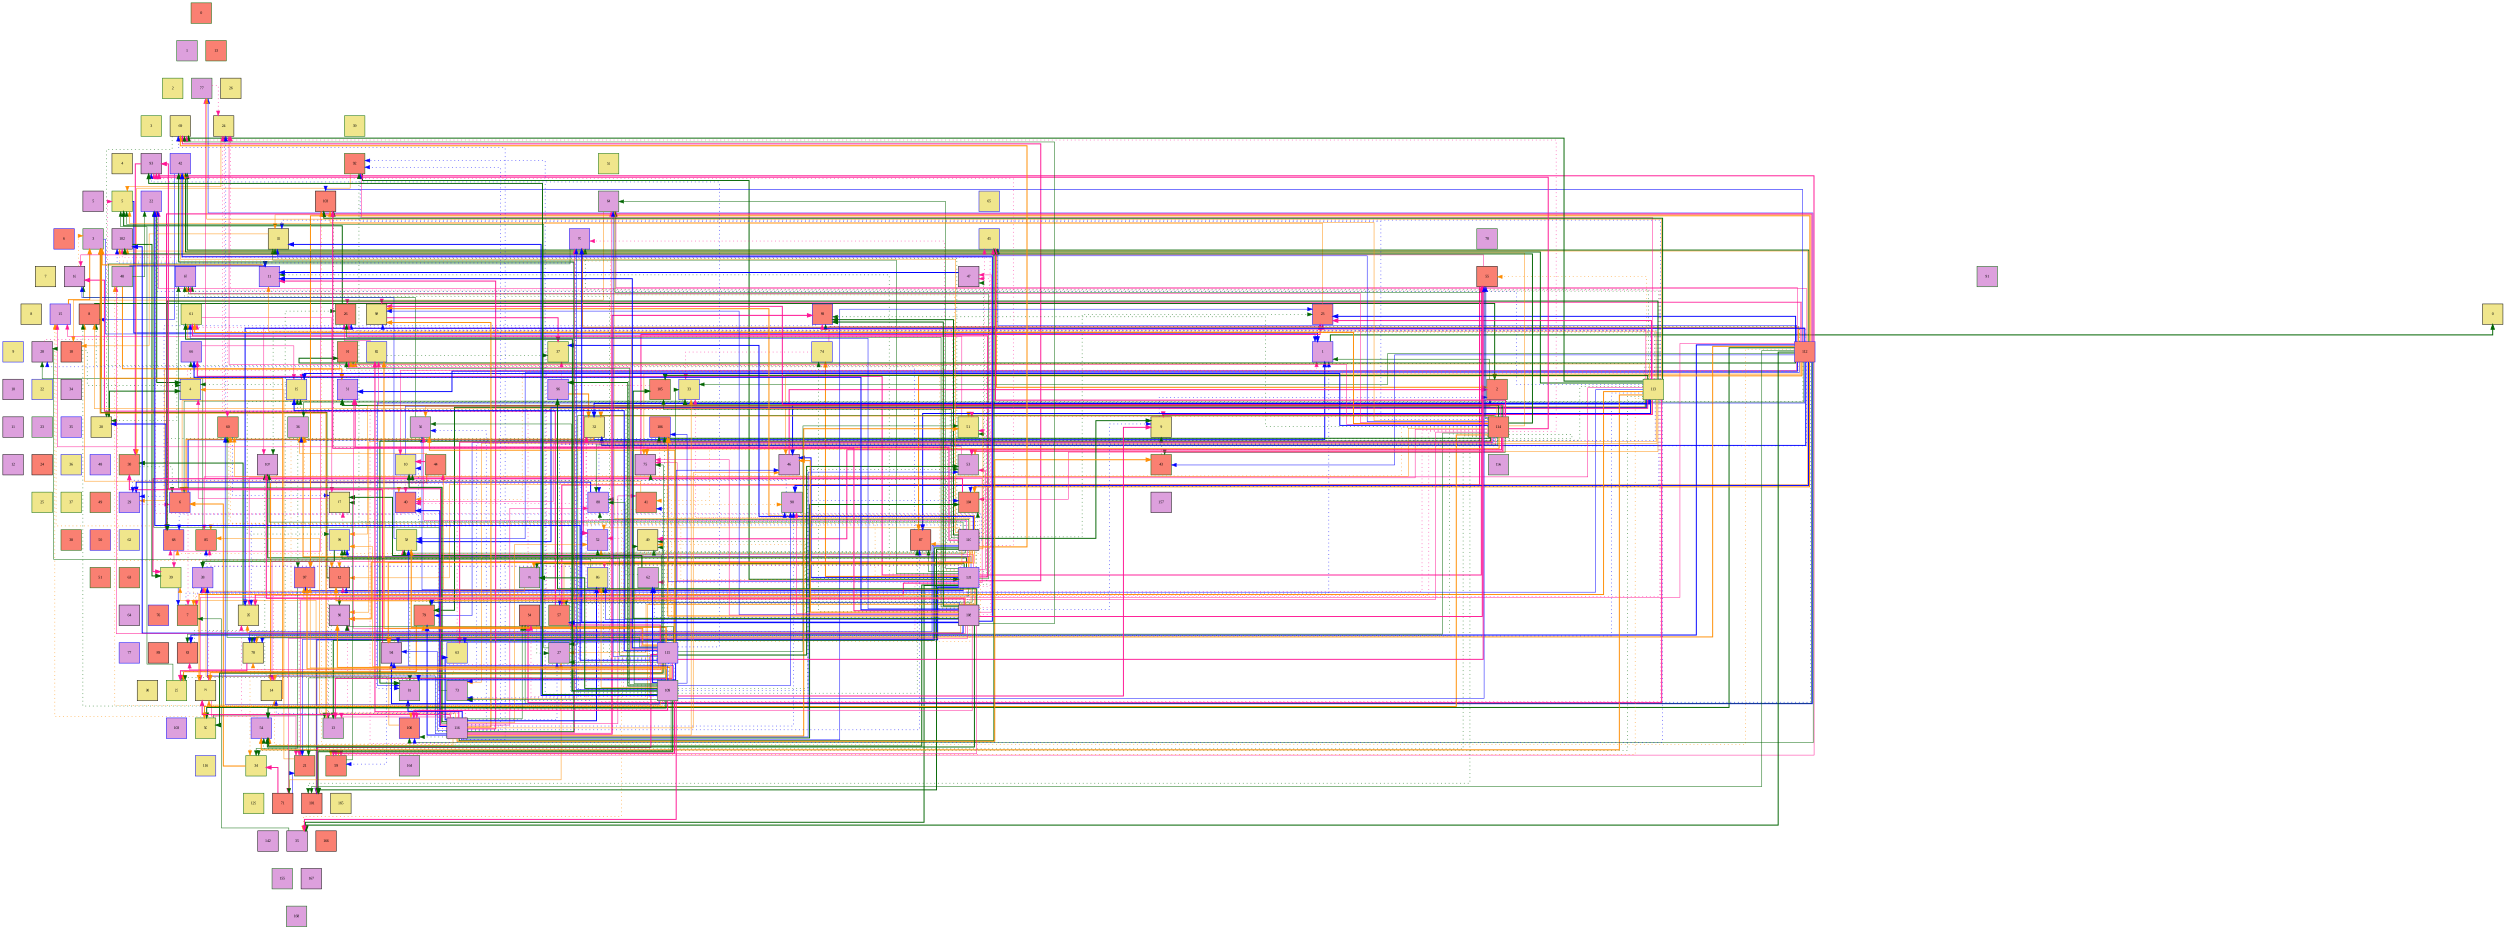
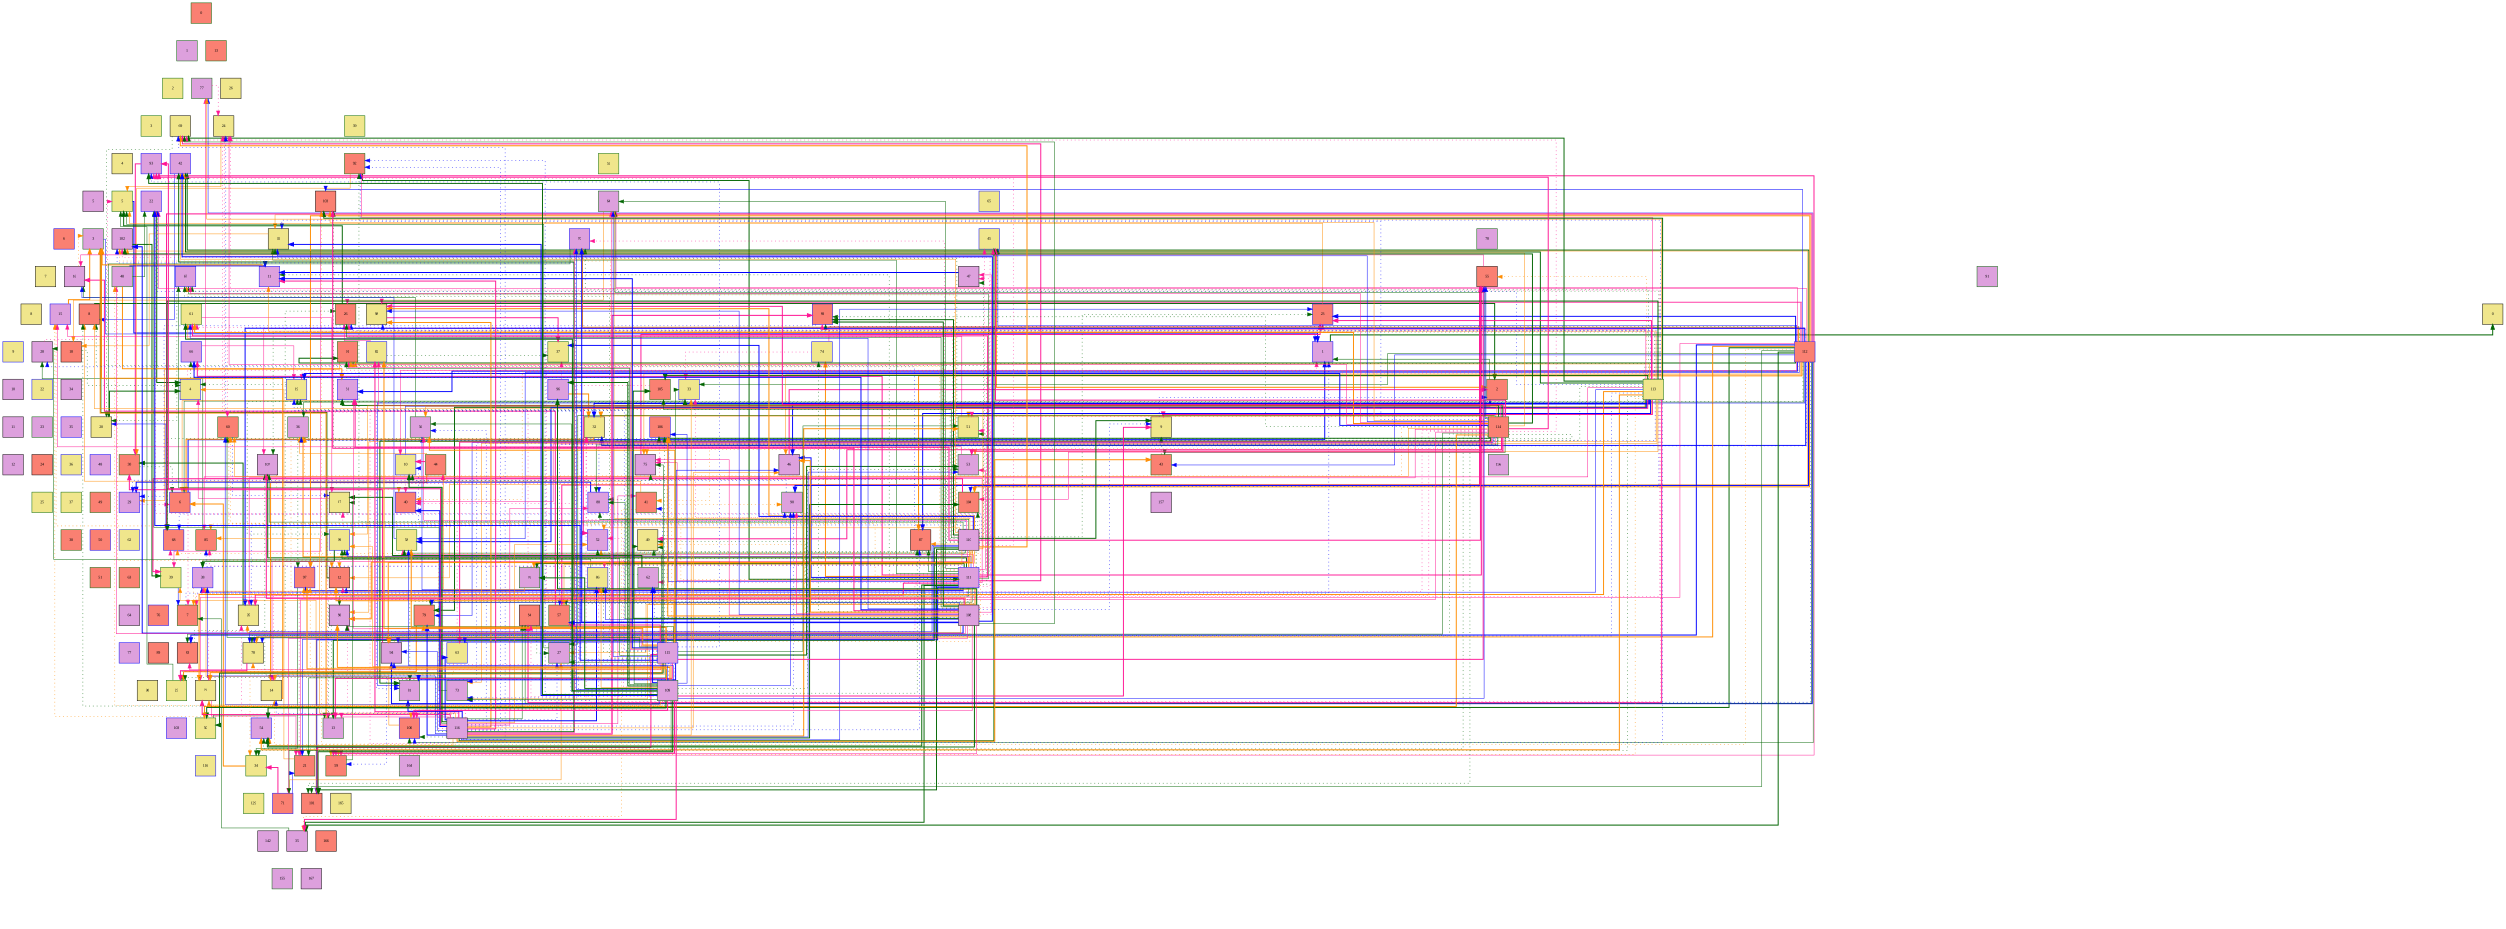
node "93": color black -> blue
edge "115" -> "19": style bold -> dotted
edge "68" -> "20": style bold -> solid
edge "114" -> "75": style bold -> dotted
edge "109" -> "104": removed
node "131": label "131" -> "111"
edge "108" -> "55": now "110" -> "55"
edge "115" -> "97": style solid -> dotted
node "71": color black -> blue
node "168": removed
